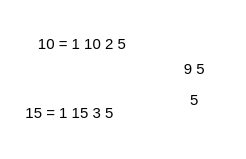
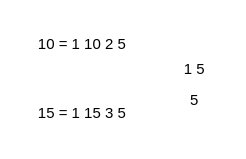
node "9 5": label "9 5" -> "1 5"
node "15 = 1 15 3 5": moved (69, 113) -> (82, 113)
